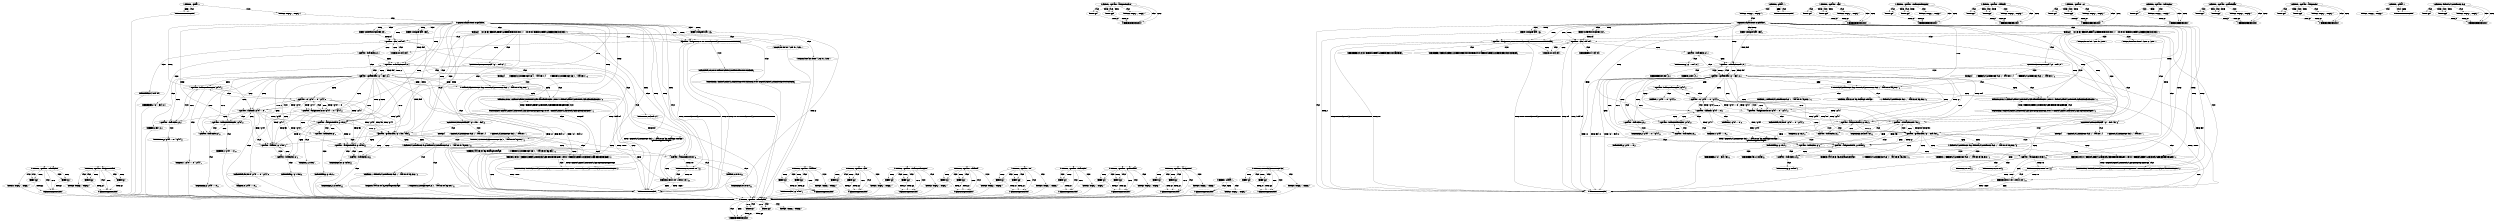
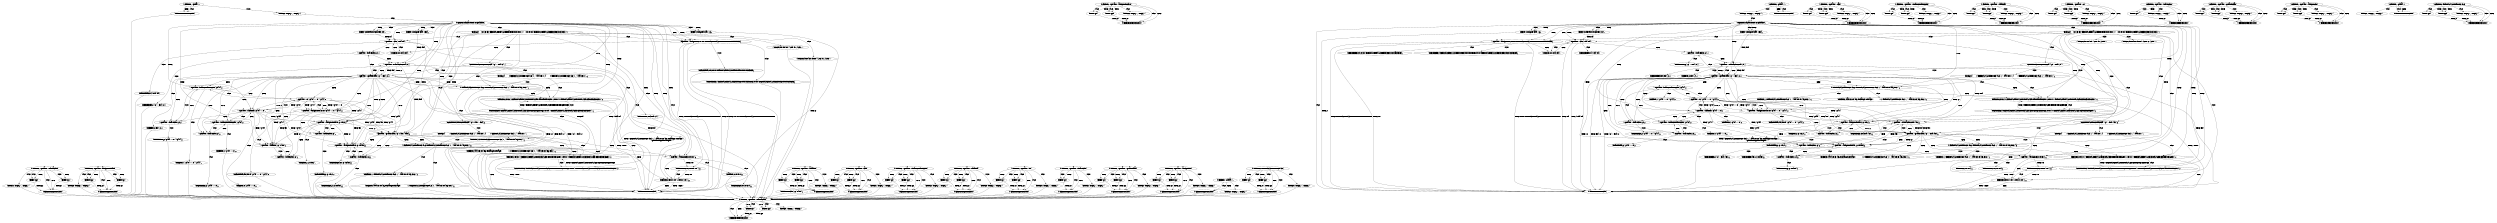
edge "(<operator>.subtraction,end - len)" -> "(IDENTIFIER,end,end - len)": reversed
edge "(CONTROL_STRUCTURE,IF,if ((*p) + len > end))" -> "(<operator>.greaterThan,(*p) + len > end)": removed, label "AST:"
edge "(<operator>.greaterThan,(*p) + len > end)" -> "(<operator>.addition,(*p) + len)": removed, label "AST:"
node "(IDENTIFIER,p,(*p) + len)": removed
